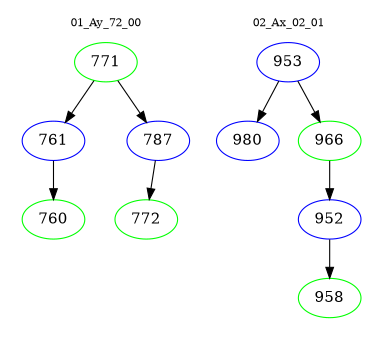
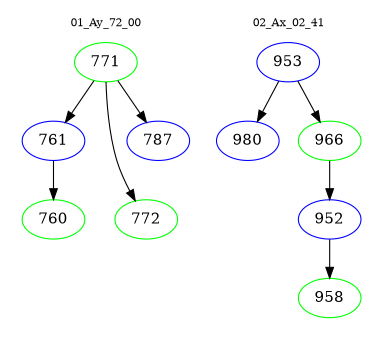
cluster "02_Ax_02_01": label "02_Ax_02_01" -> "02_Ax_02_41"
edge "787" -> "772": now "771" -> "772"
